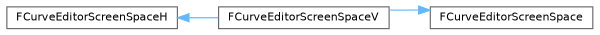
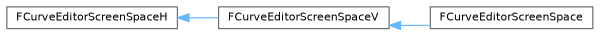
edge "FCurveEditorScreenSpaceV" -> "FCurveEditorScreenSpace": reversed
